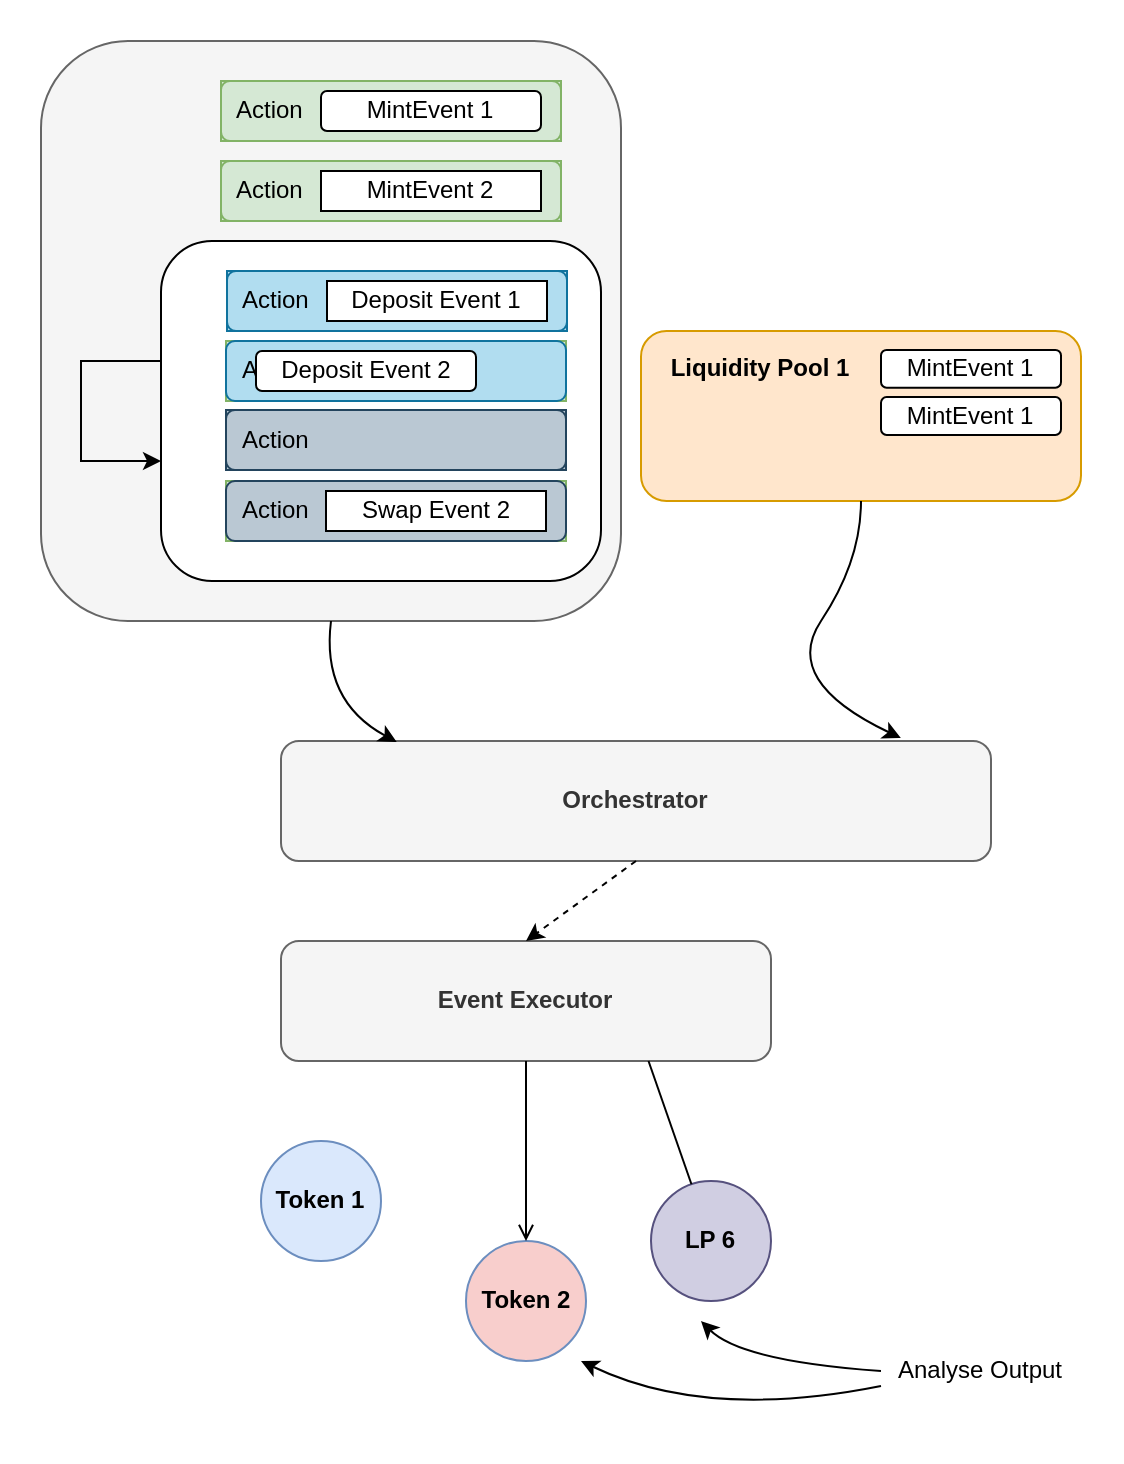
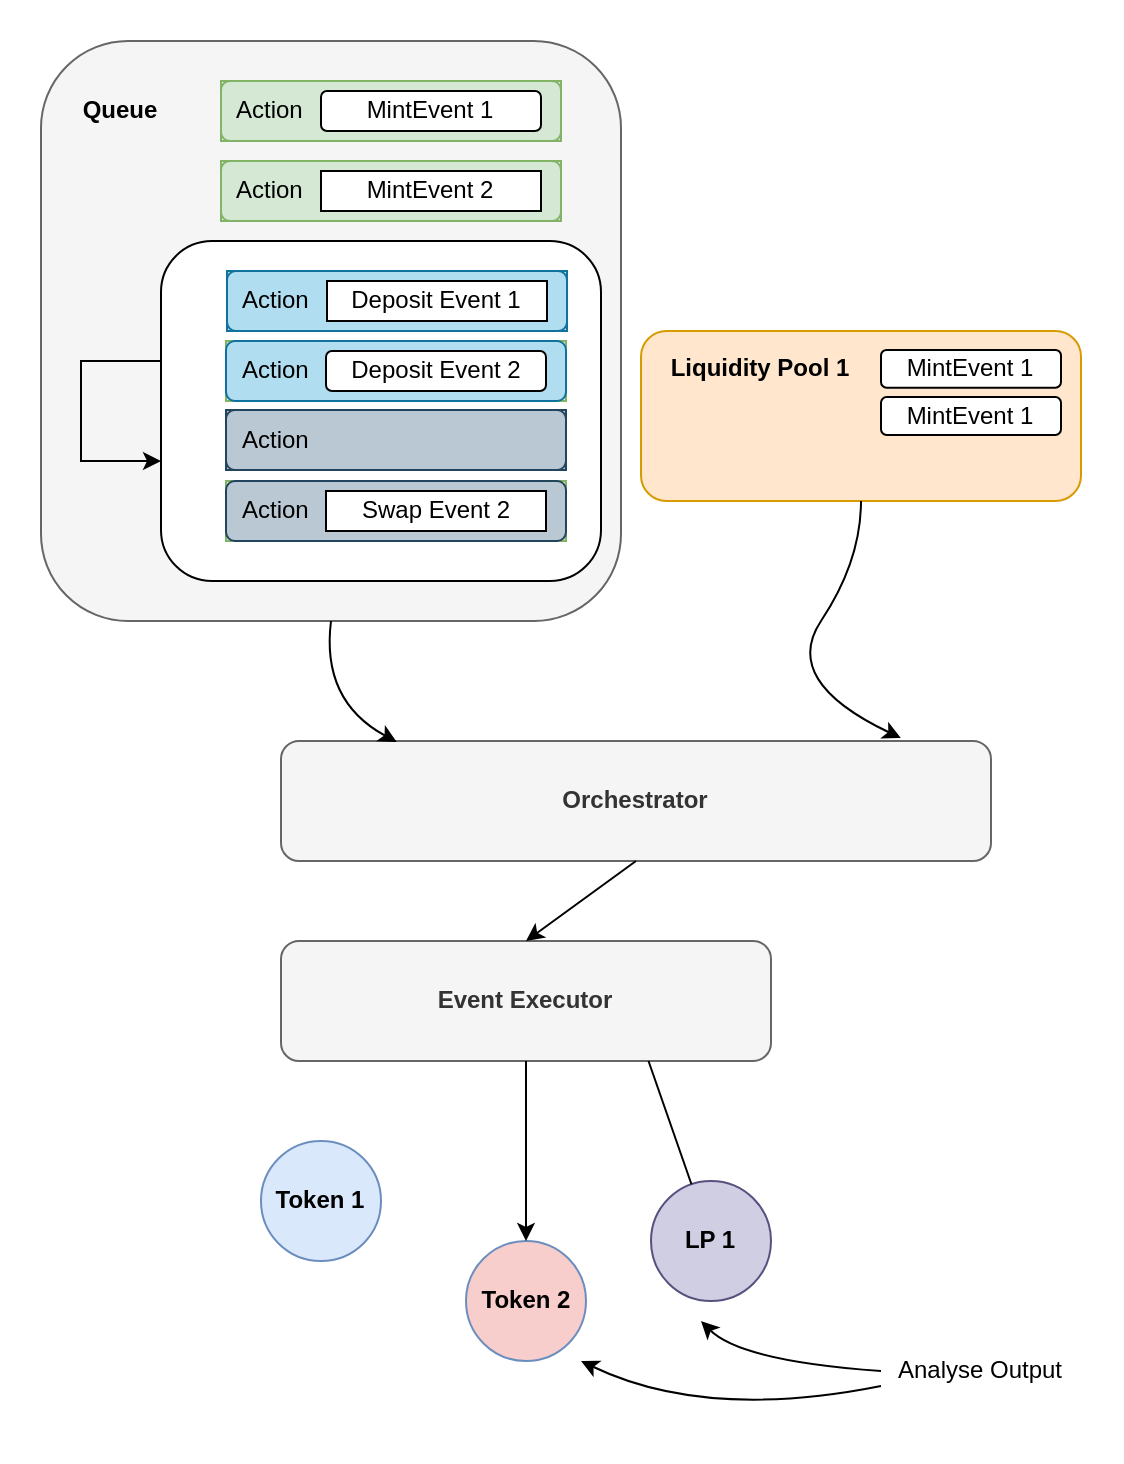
node "Queue": added
node "Deposit Event 2": moved (366, 371) -> (436, 371)
edge "Orchestrator" -> "Event Executor": style dashed -> solid
edge "Event Executor" -> "Token 2": arrowhead open -> classic
node "LP 6": label "LP 6" -> "LP 1"
